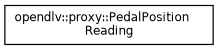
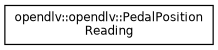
node "opendlv::proxy::PedalPosition Reading": label "opendlv::proxy::PedalPosition Reading" -> "opendlv::opendlv::PedalPosition Reading"
